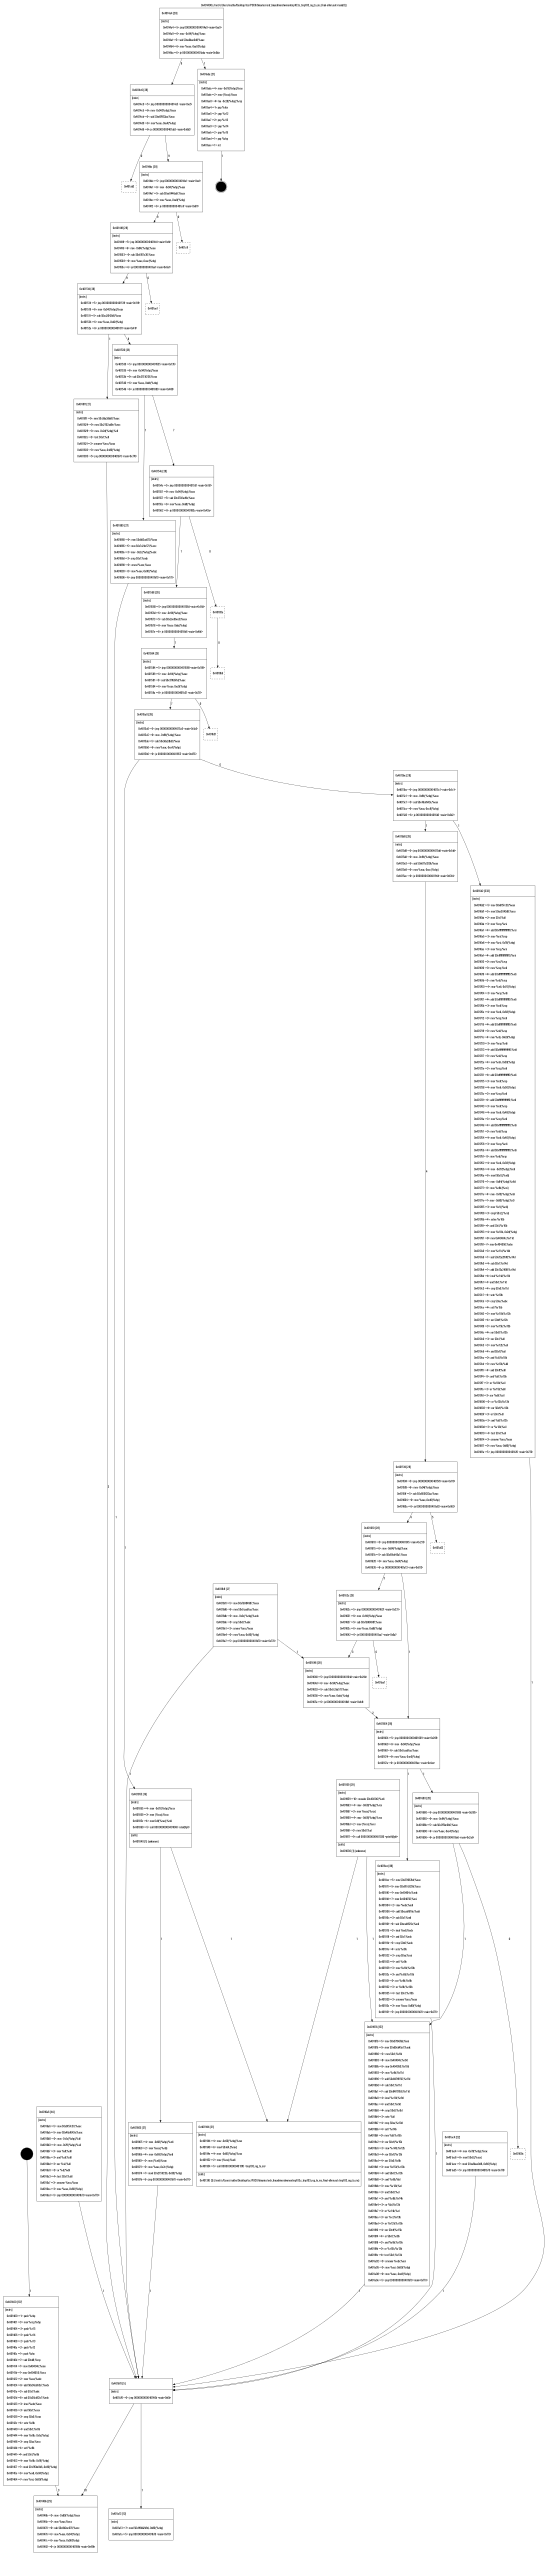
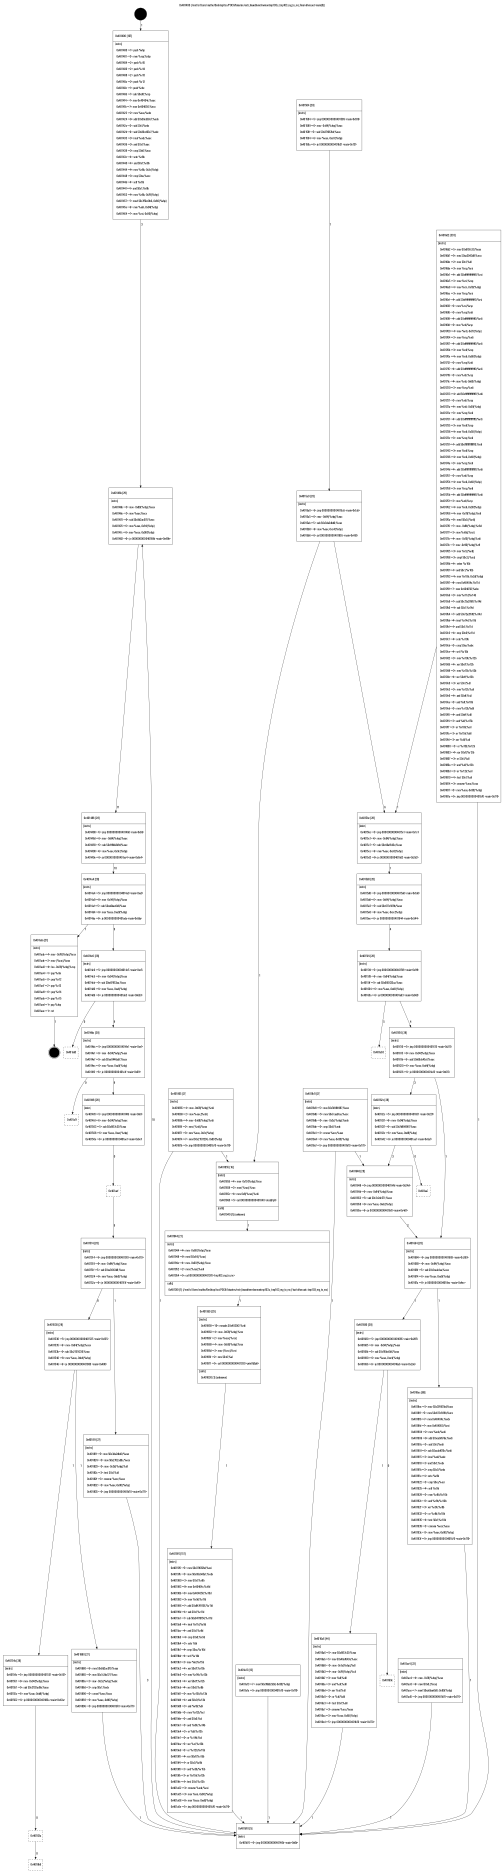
edge "0x4014f8 [28]" -> "0x401514 [28]": now "0x401aef" -> "0x401514 [28]"
node "0x401568 [28]": removed
node "0x401b31": removed
node "0x401488 [28]": added
edge "0x4015bc [28]" -> "0x4016d2 [333]": reversed
edge "0x401680 [28]" -> "0x401976 [157]": now "0x401680 [28]" -> "0x4016a6 [44]"
edge "0x401855 [16]" -> "0x401865 [27]": reversed
edge "0x401959 [29]" -> "0x401944 [21]": reversed
edge "0x401b70 [5]" -> "0x401a13 [12]": reversed
